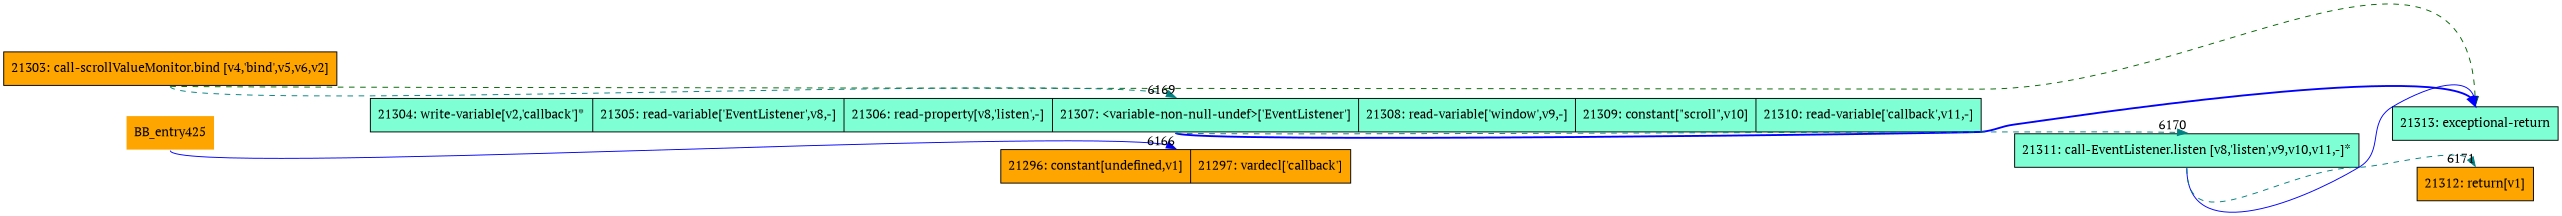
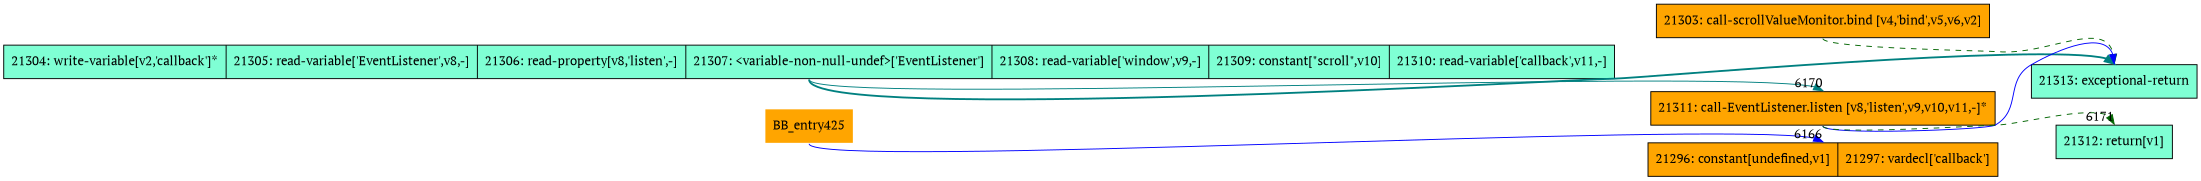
edge "21303: call-scrollValueMonitor.bind [v4,'bind',v5,v6,v2]" -> "21304: write-variable[v2,'callback']*": removed
edge "21304: write-variable[v2,'callback']*" -> "21313: exceptional-return": color blue -> teal
edge "21304: write-variable[v2,'callback']*" -> "21311: call-EventListener.listen [v8,'listen',v9,v10,v11,-]*": style dashed -> solid
node "21311: call-EventListener.listen [v8,'listen',v9,v10,v11,-]*": fillcolor aquamarine -> orange
edge "21311: call-EventListener.listen [v8,'listen',v9,v10,v11,-]*" -> "21312: return[v1]": color teal -> darkgreen
node "21312: return[v1]": fillcolor orange -> aquamarine
